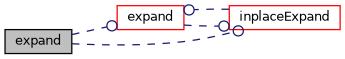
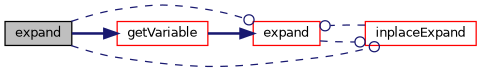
node "getVariable": added
